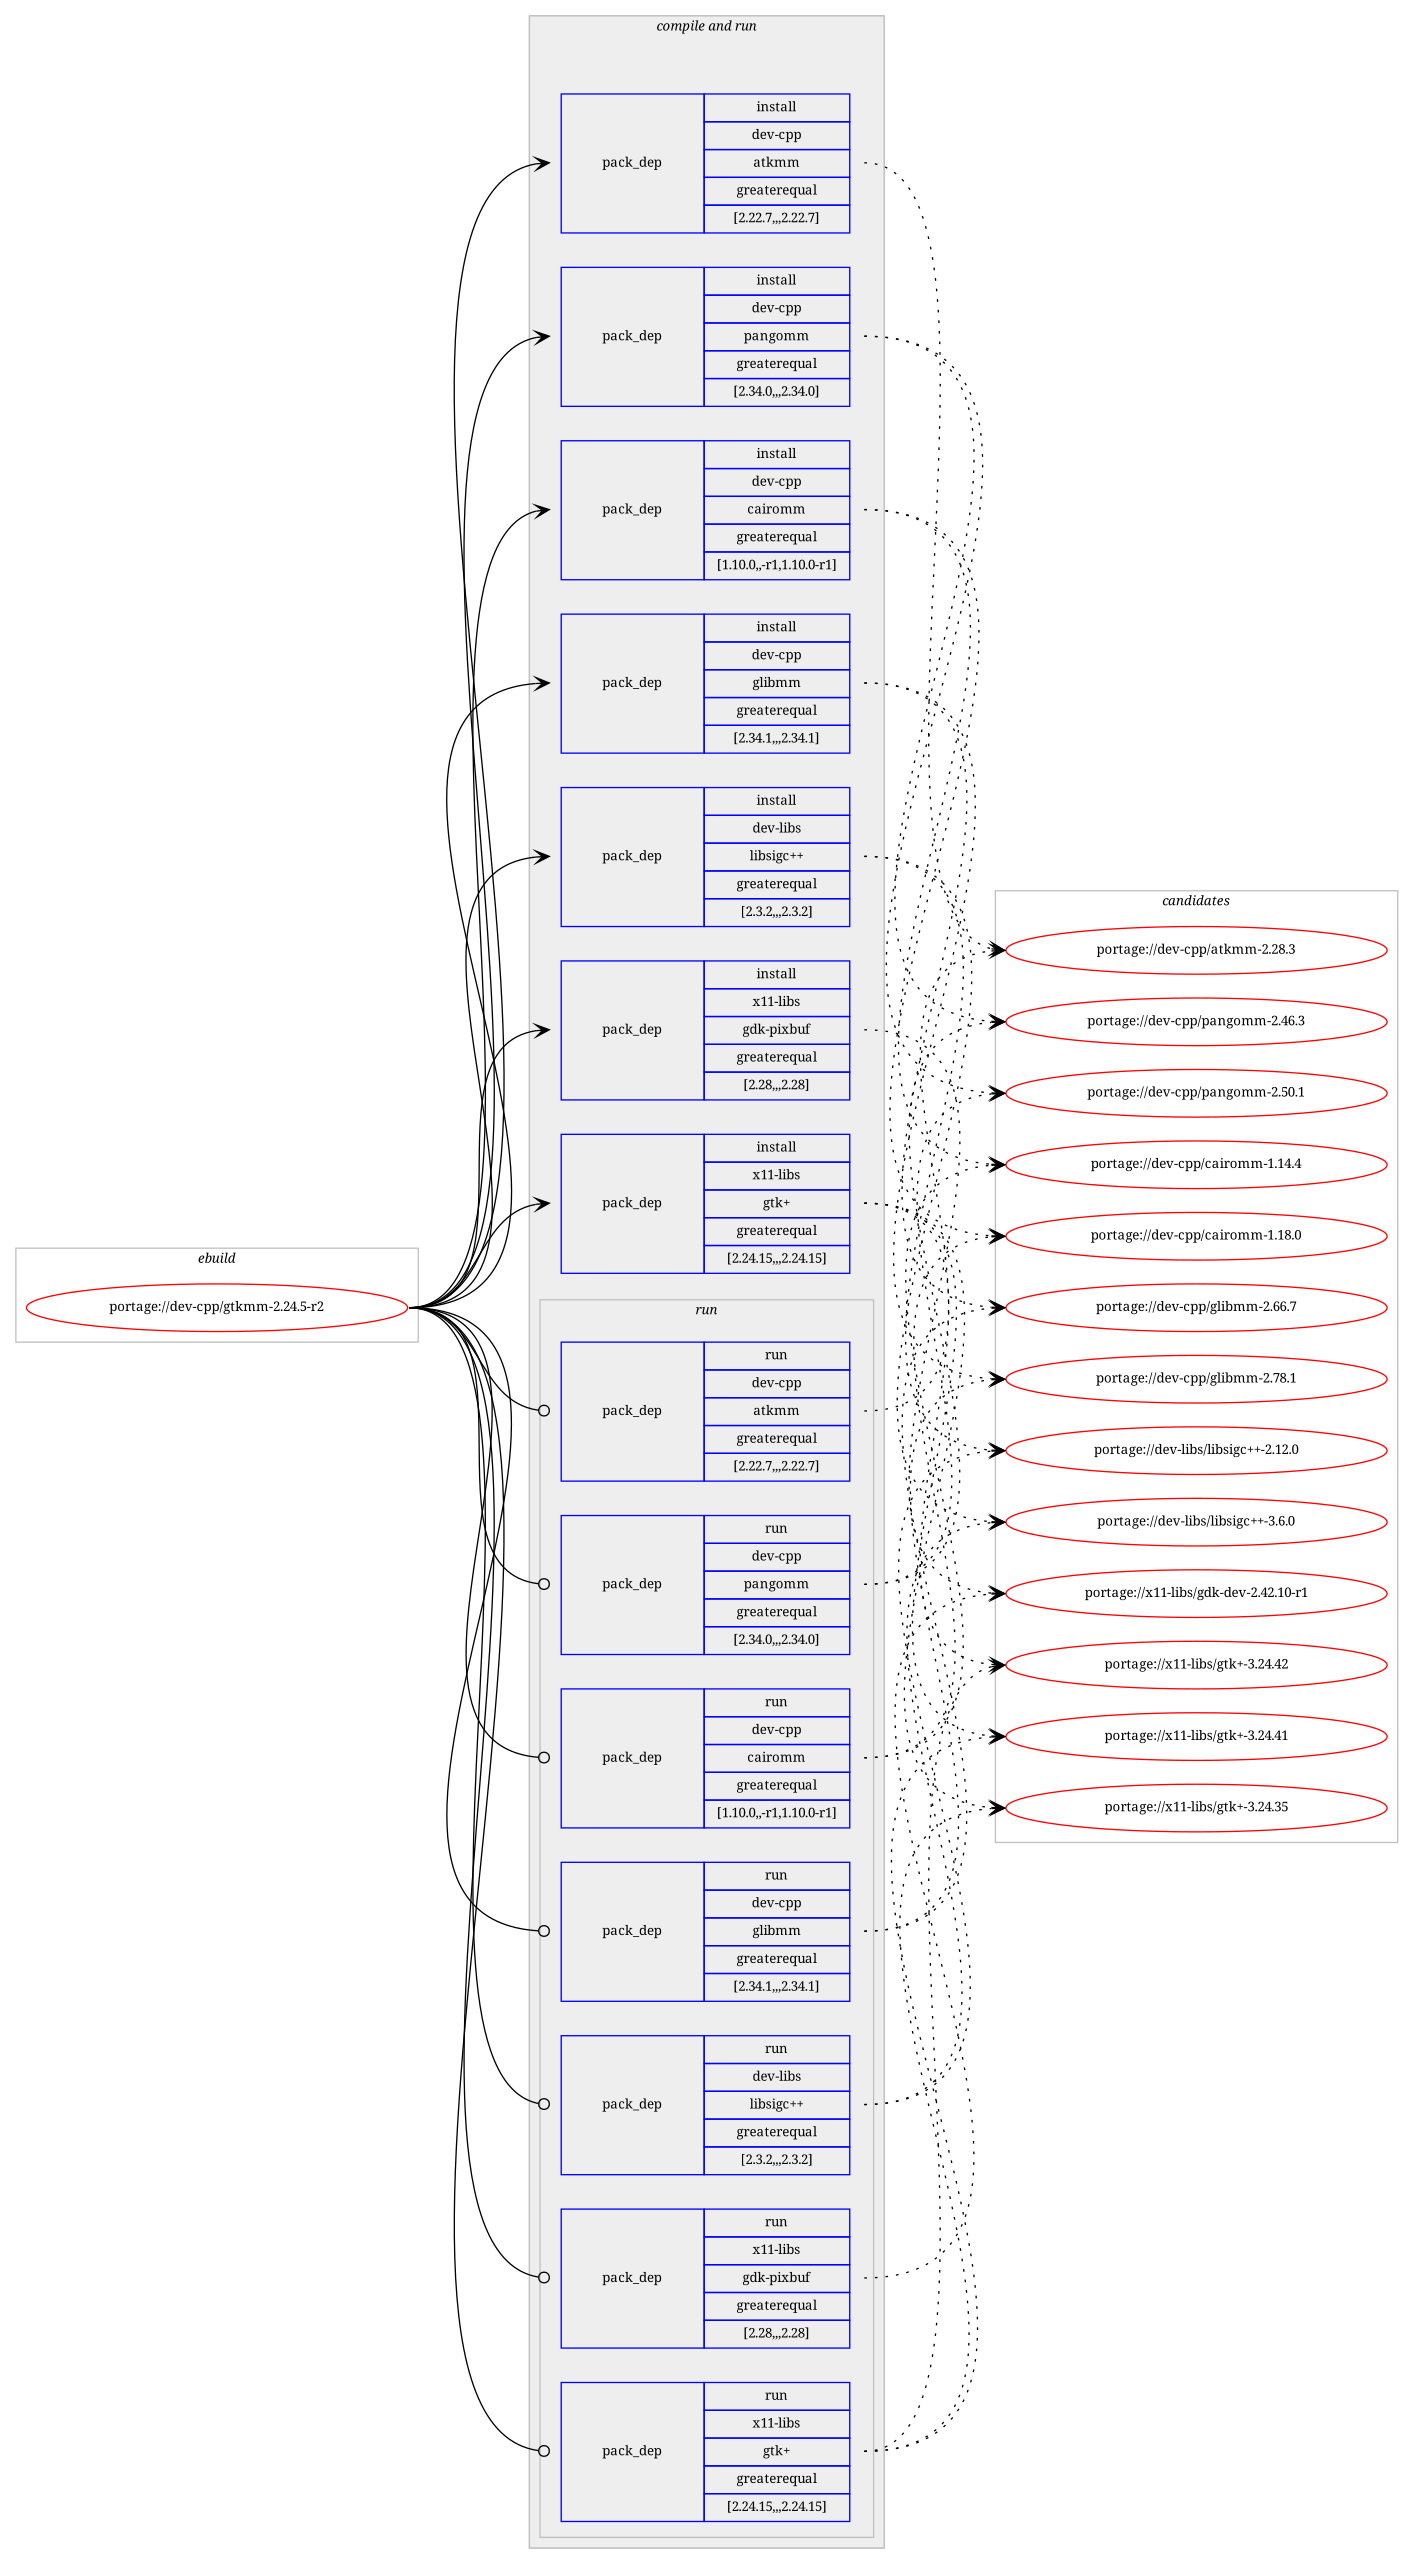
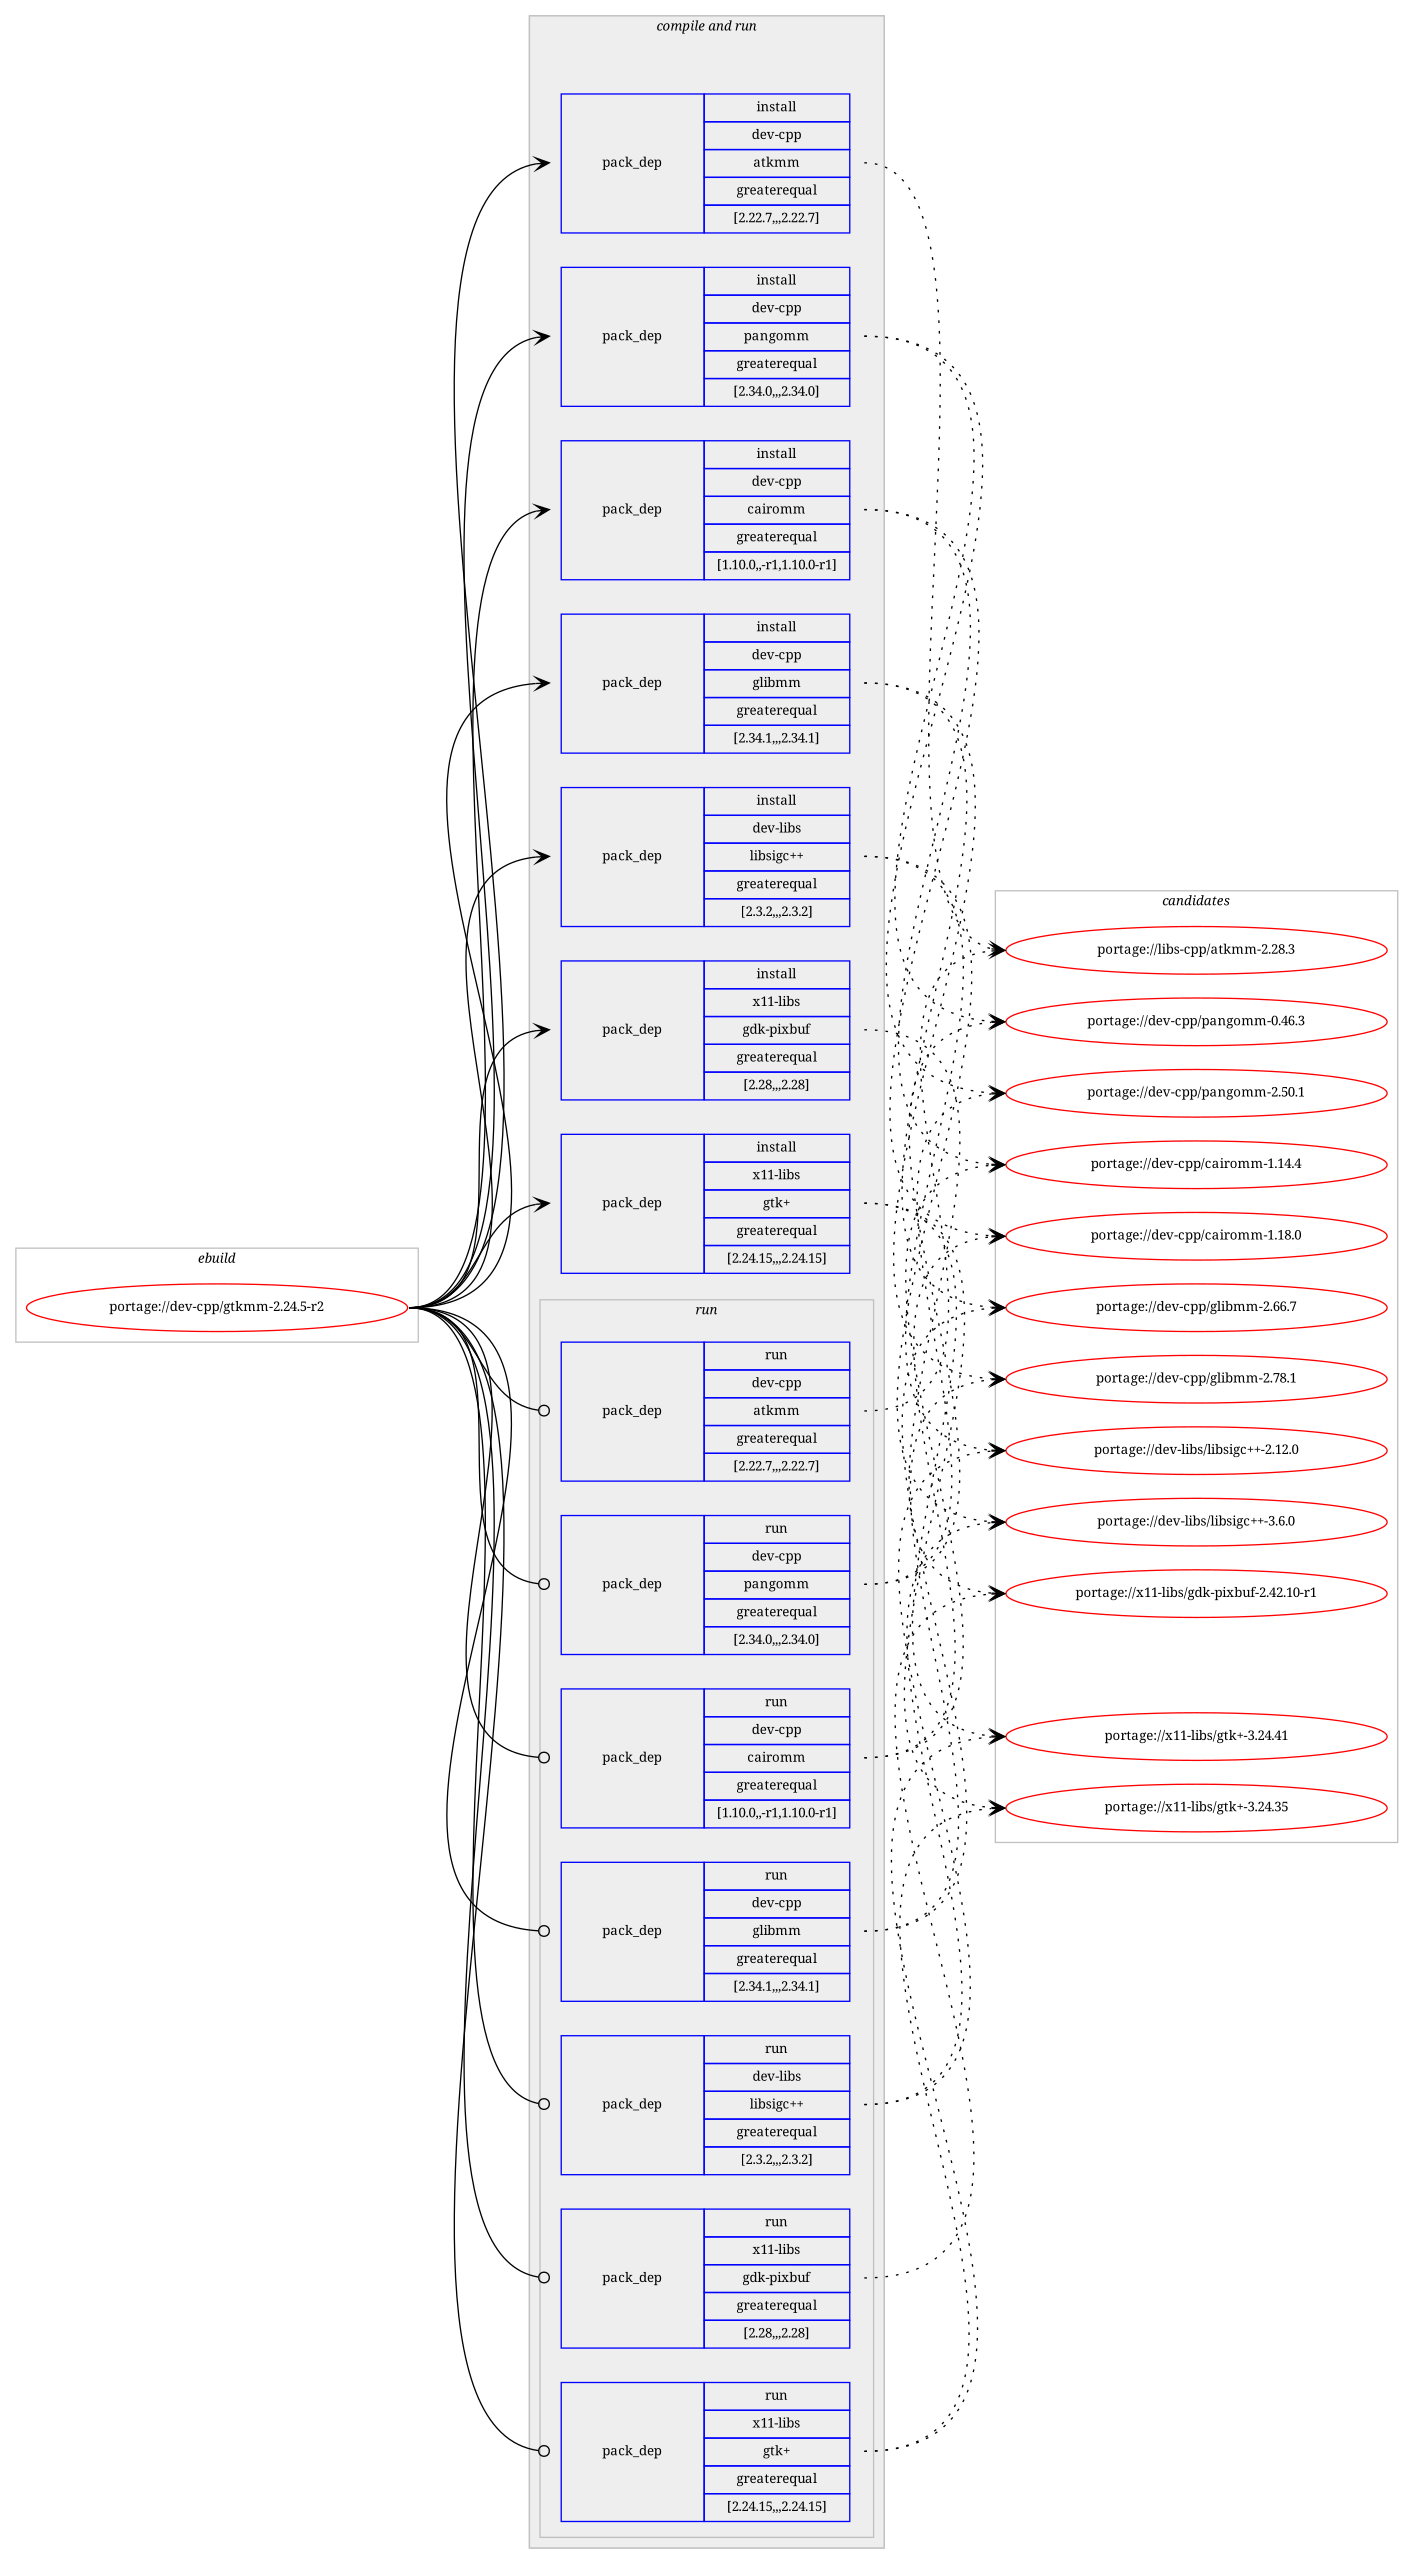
node "portage://dev-cpp/atkmm-2.28.3": label "portage://dev-cpp/atkmm-2.28.3" -> "portage://libs-cpp/atkmm-2.28.3"
node "portage://dev-cpp/pangomm-2.46.3": label "portage://dev-cpp/pangomm-2.46.3" -> "portage://dev-cpp/pangomm-0.46.3"
node "portage://x11-libs/gdk-dev-2.42.10-r1": label "portage://x11-libs/gdk-dev-2.42.10-r1" -> "portage://x11-libs/gdk-pixbuf-2.42.10-r1"
node "portage://x11-libs/gtk+-3.24.42": removed
